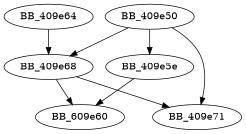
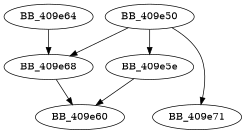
edge "BB_409e68" -> "BB_409e71": removed
node "BB_609e60": label "BB_609e60" -> "BB_409e60"
